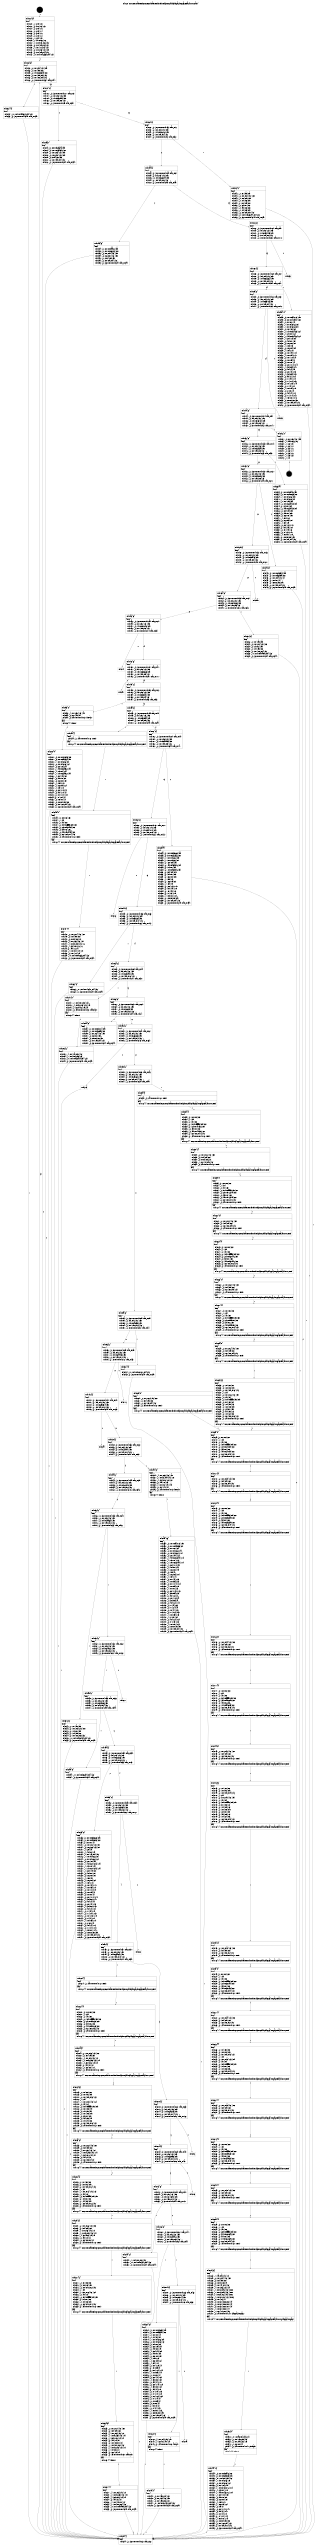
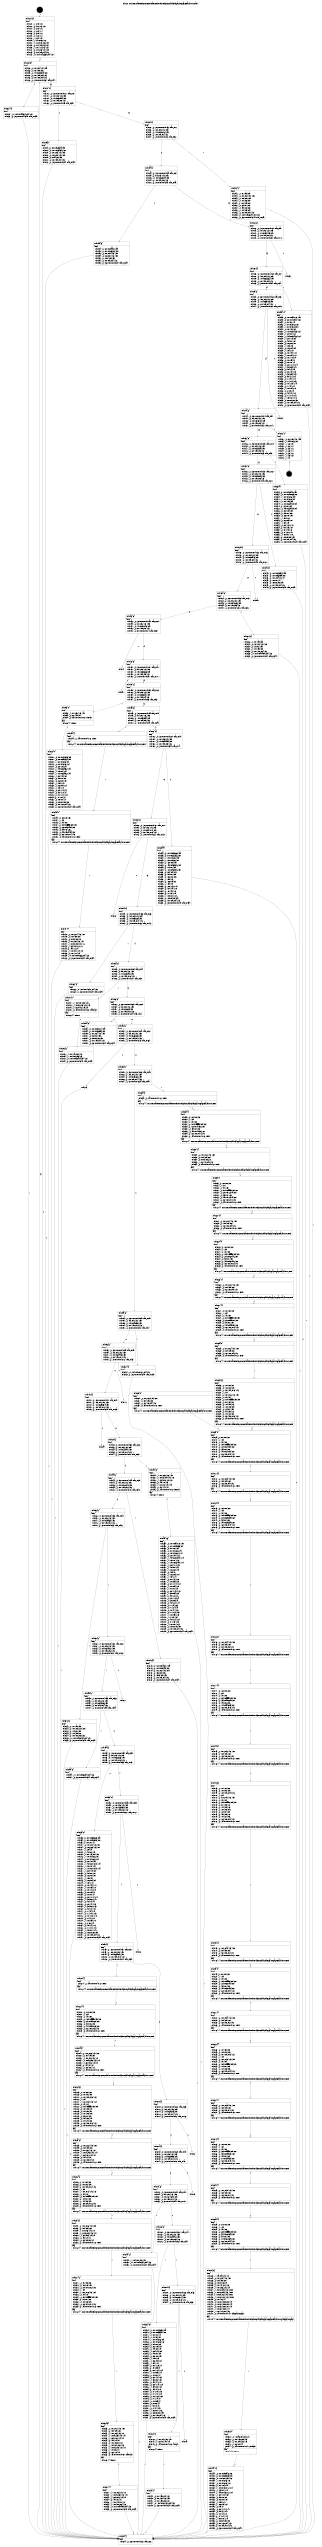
node "0x4021b3 [30]": added
